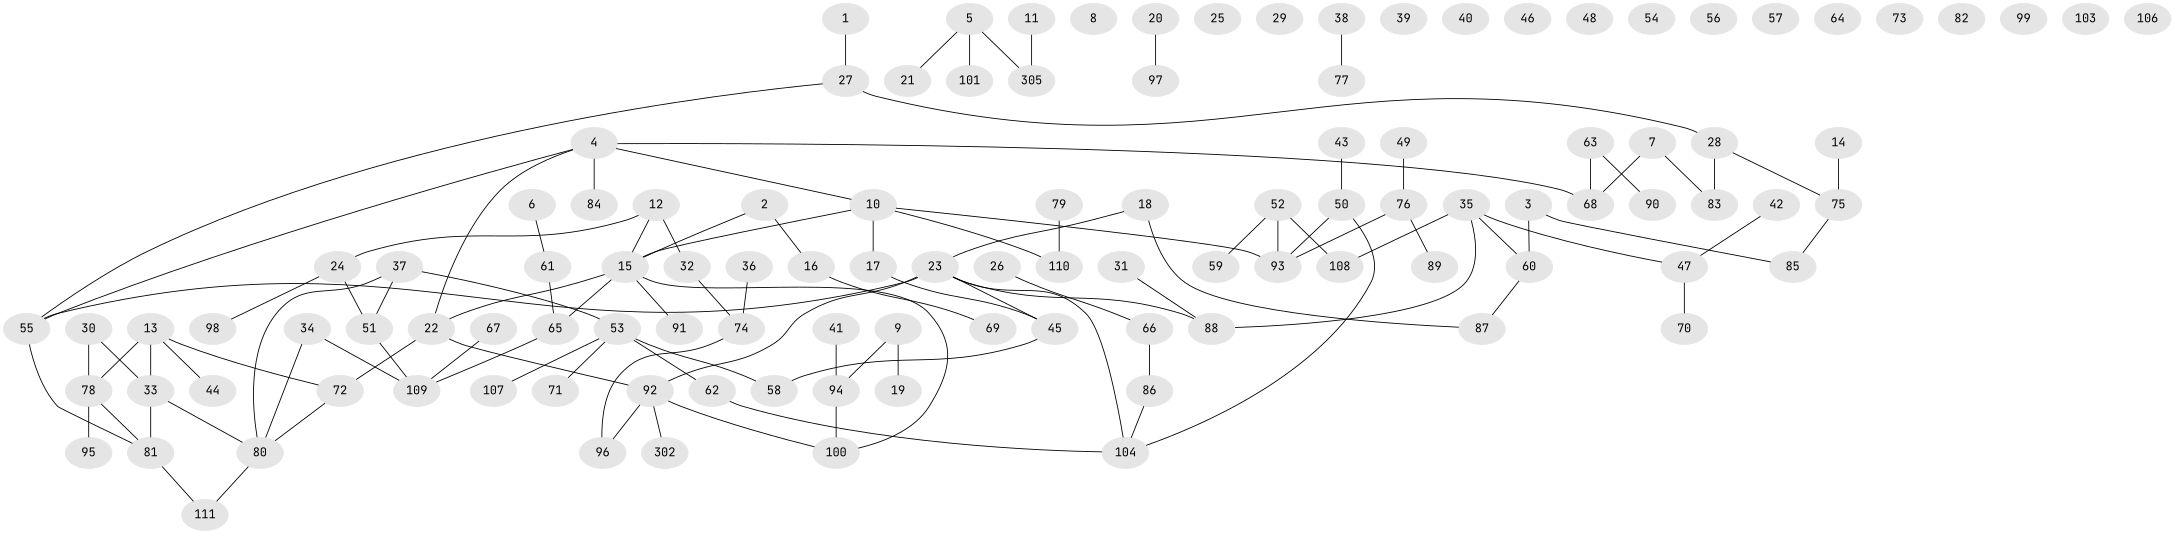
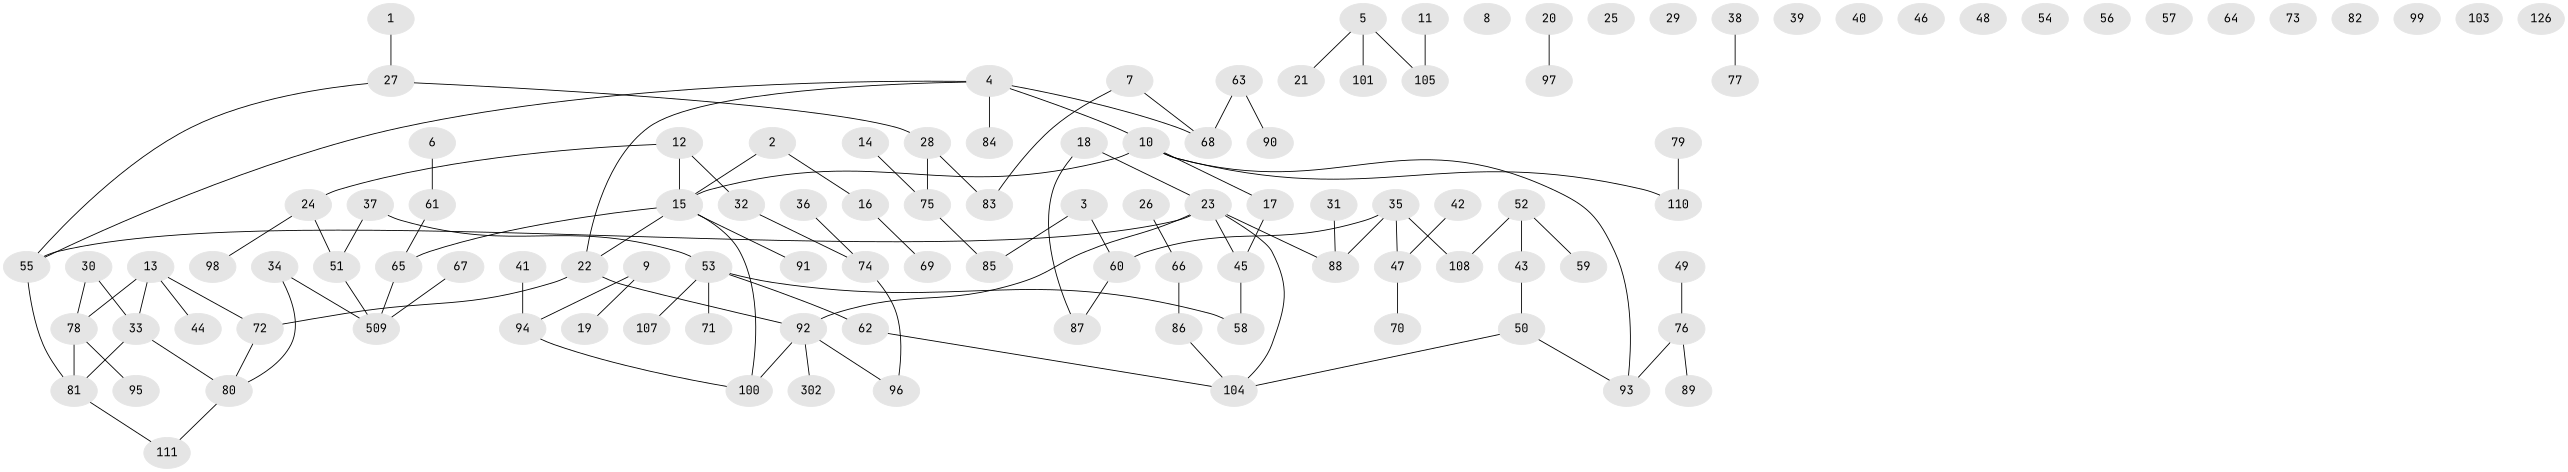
node "106": label "106" -> "126"
node "305": label "305" -> "105"
edge "52" -- "93": now "52" -- "43"
edge "37" -- "80": removed
node "109": label "109" -> "509"
